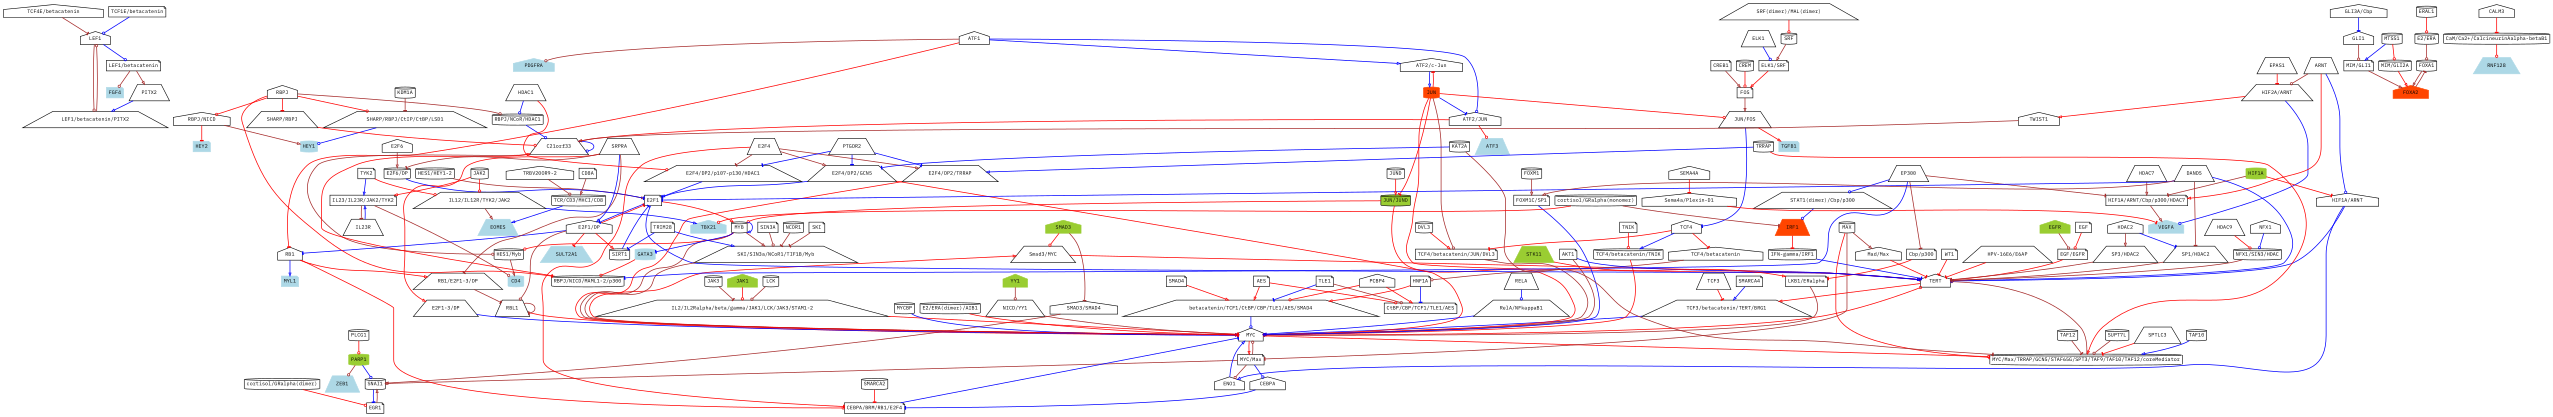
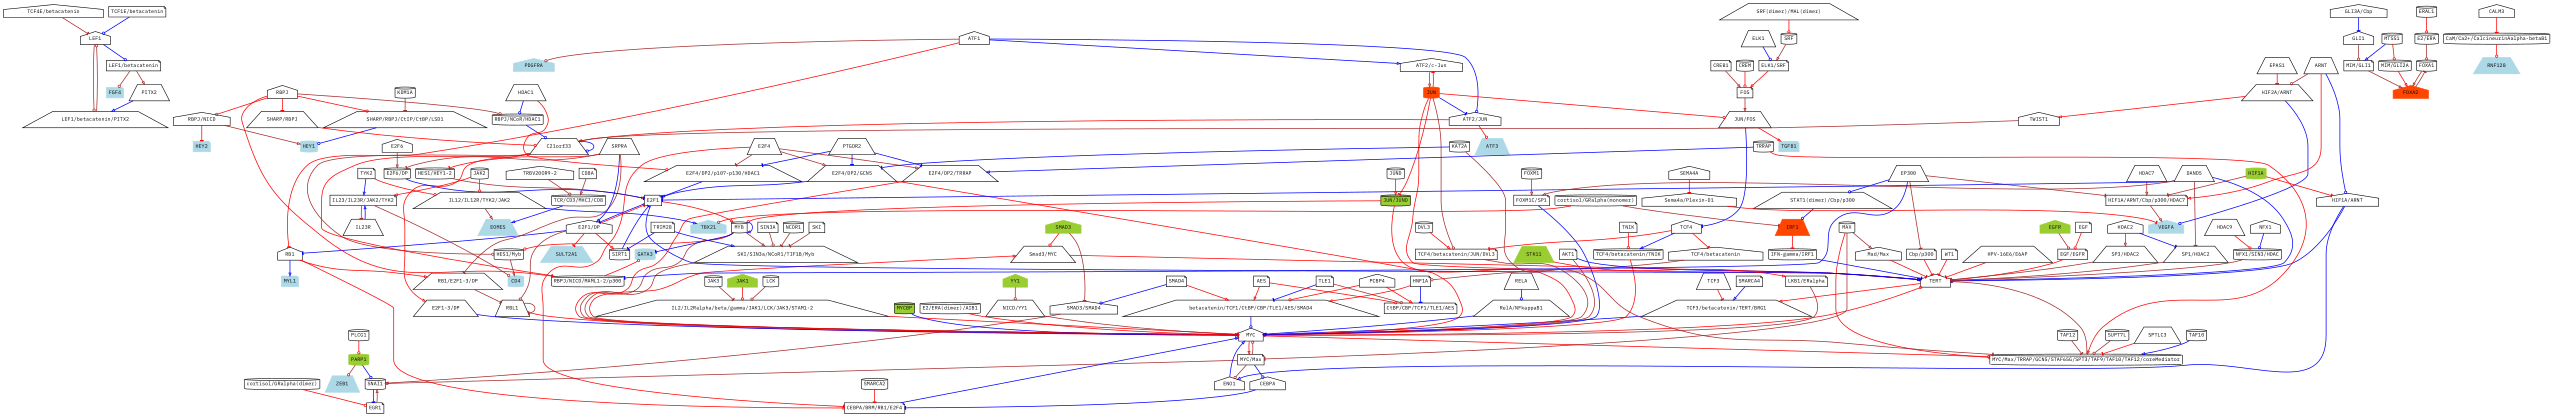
edge "ATF2/c-Jun" -> "JUN": color blue -> brown
edge "C21orf33" -> "HES1/HEY1-2": added
edge "GATA3" -> "RBPJ/NICD/MAML1-2/p300": reversed
edge "Cbp/p300" -> "LKB1/ERalpha": now "Cbp/p300" -> "TERT"
edge "SMAD4" -> "SMAD3/SMAD4": added
node "MYCBP": fillcolor white -> olivedrab3
edge "CEBPA/BRM/RB1/E2F4" -> "MYC": arrowhead tee -> onormal
